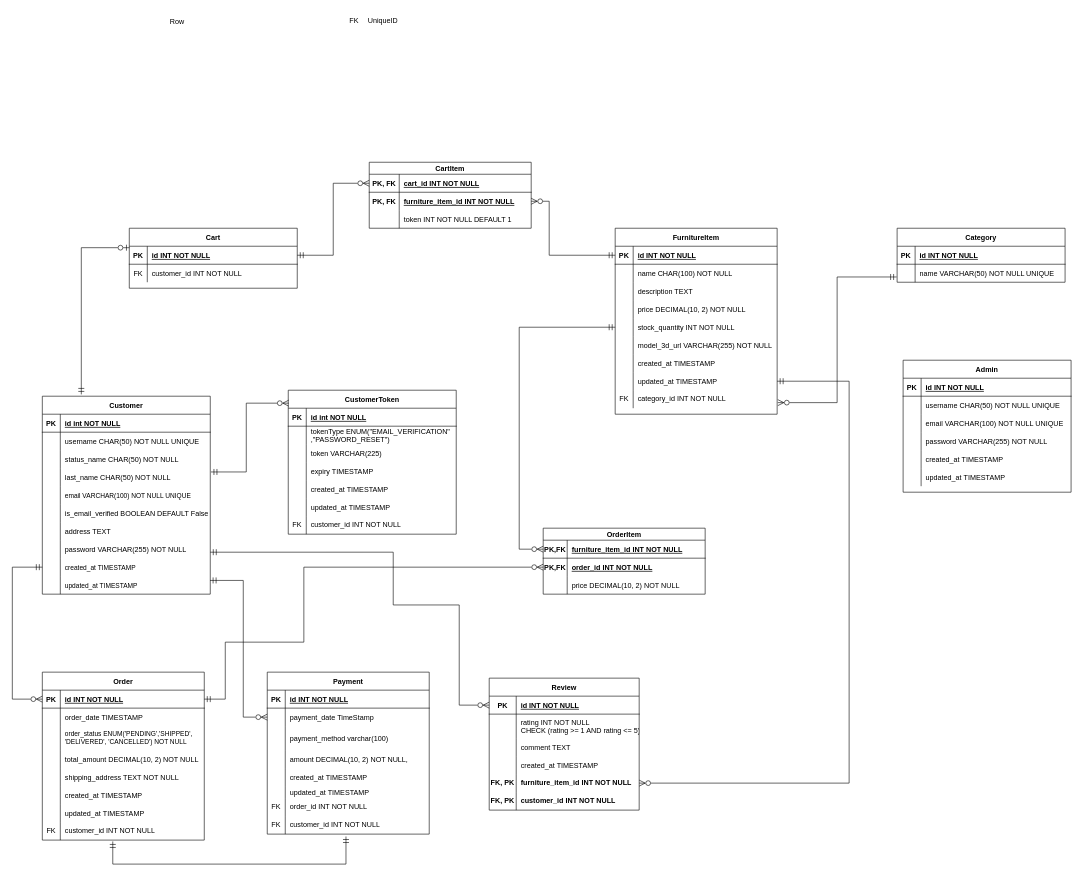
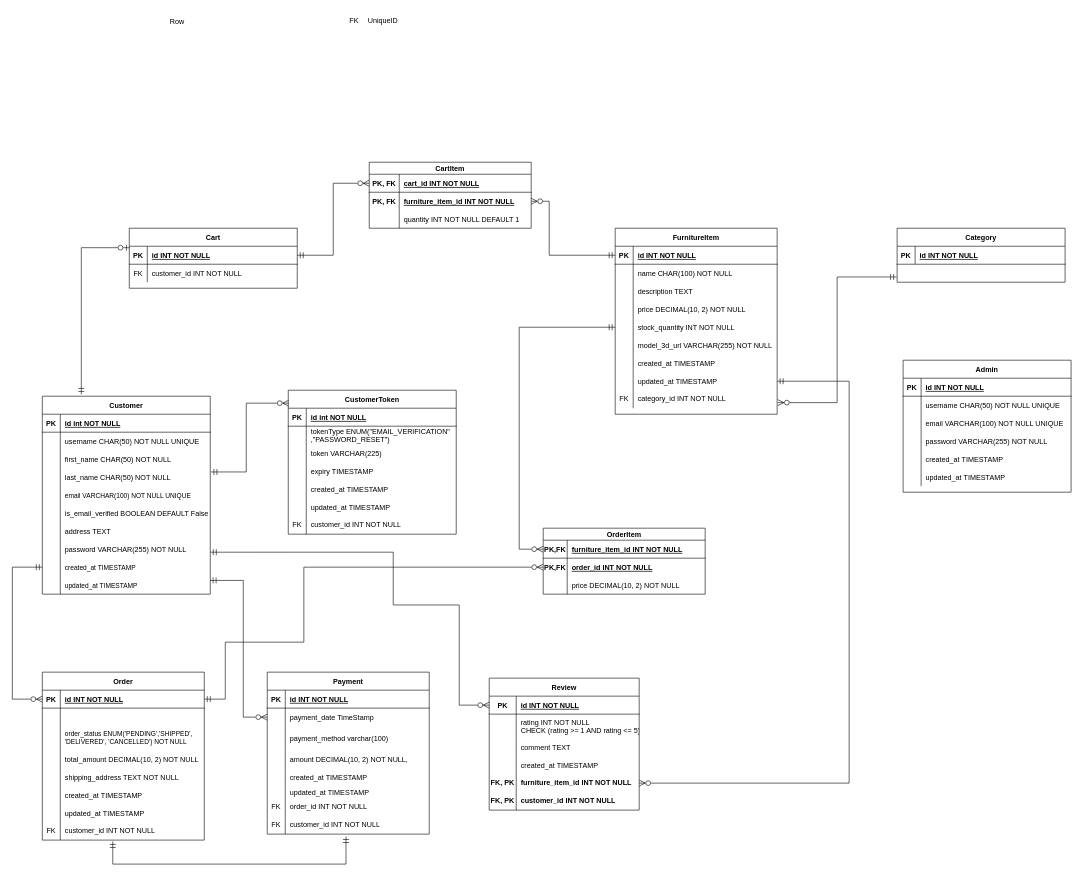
node "token INT NOT NULL DEFAULT 1": label "token INT NOT NULL DEFAULT 1" -> "quantity INT NOT NULL DEFAULT 1"
node "name VARCHAR(50) NOT NULL UNIQUE": removed
node "status_name CHAR(50) NOT NULL": label "status_name CHAR(50) NOT NULL" -> "first_name CHAR(50) NOT NULL"
node "order_date TIMESTAMP": removed
